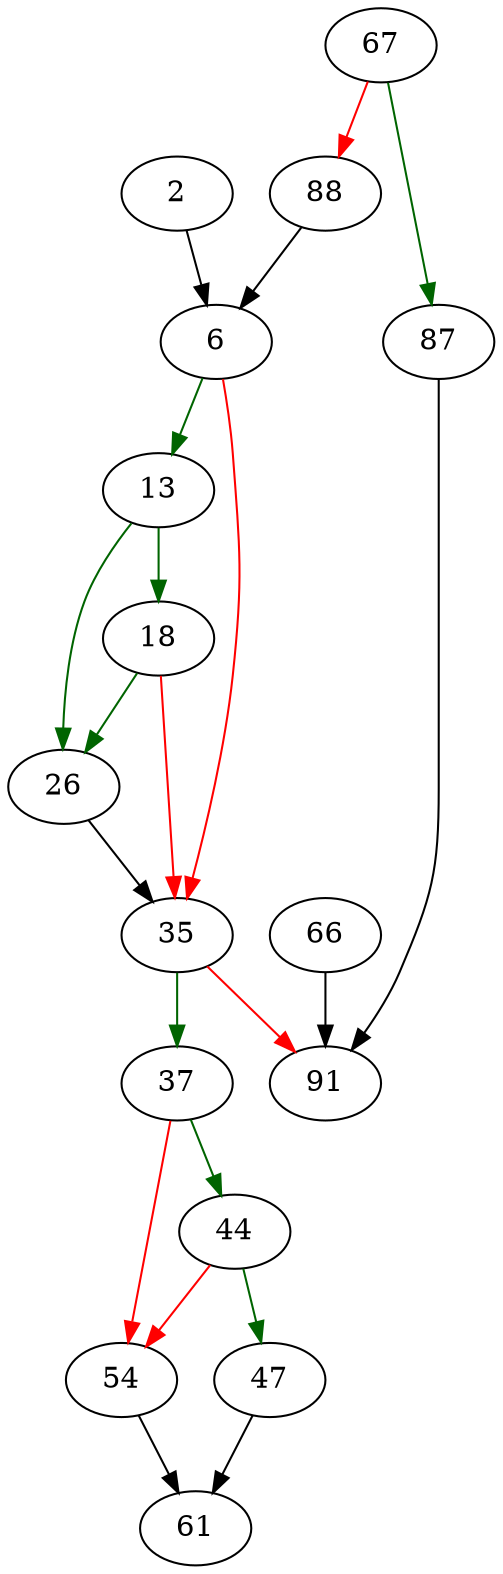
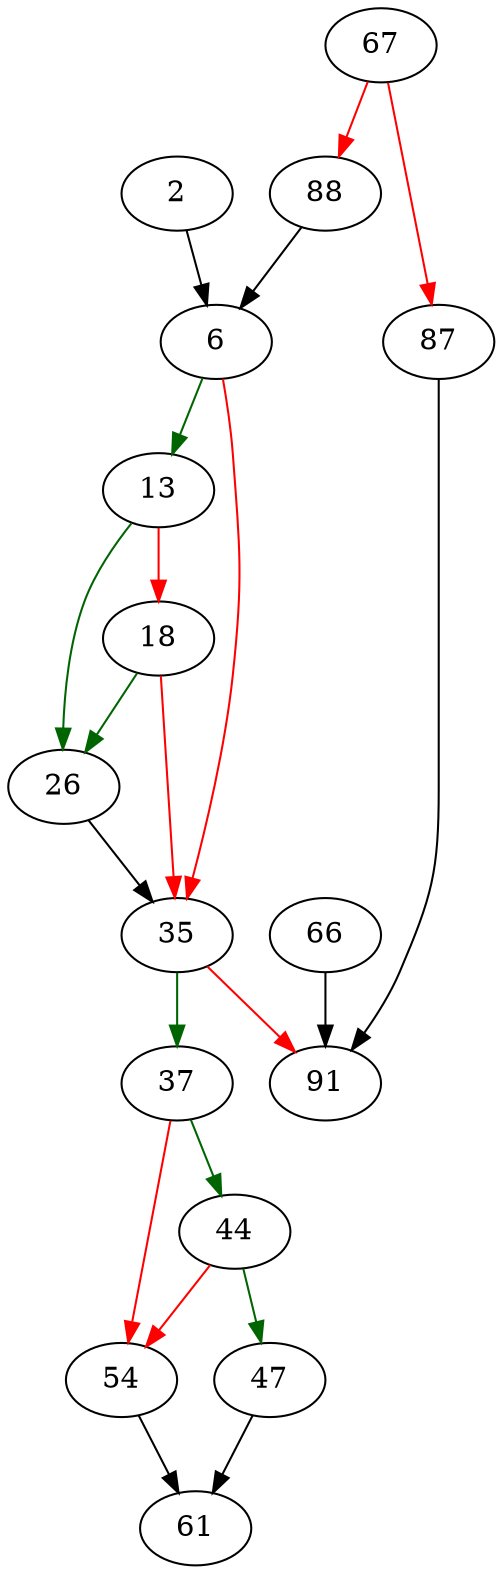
edge "67" -> "87": color darkgreen -> red
edge "13" -> "18": color darkgreen -> red
